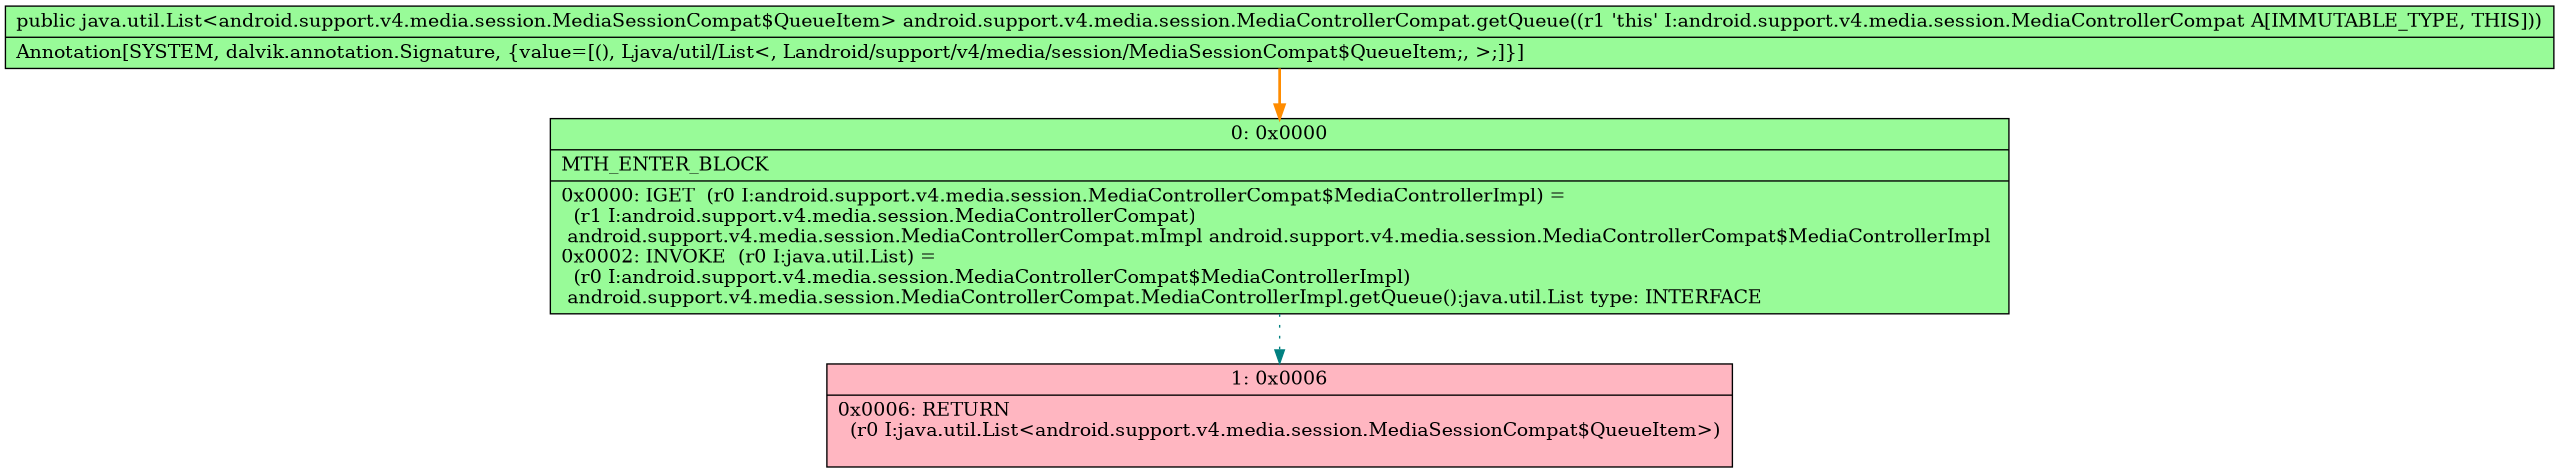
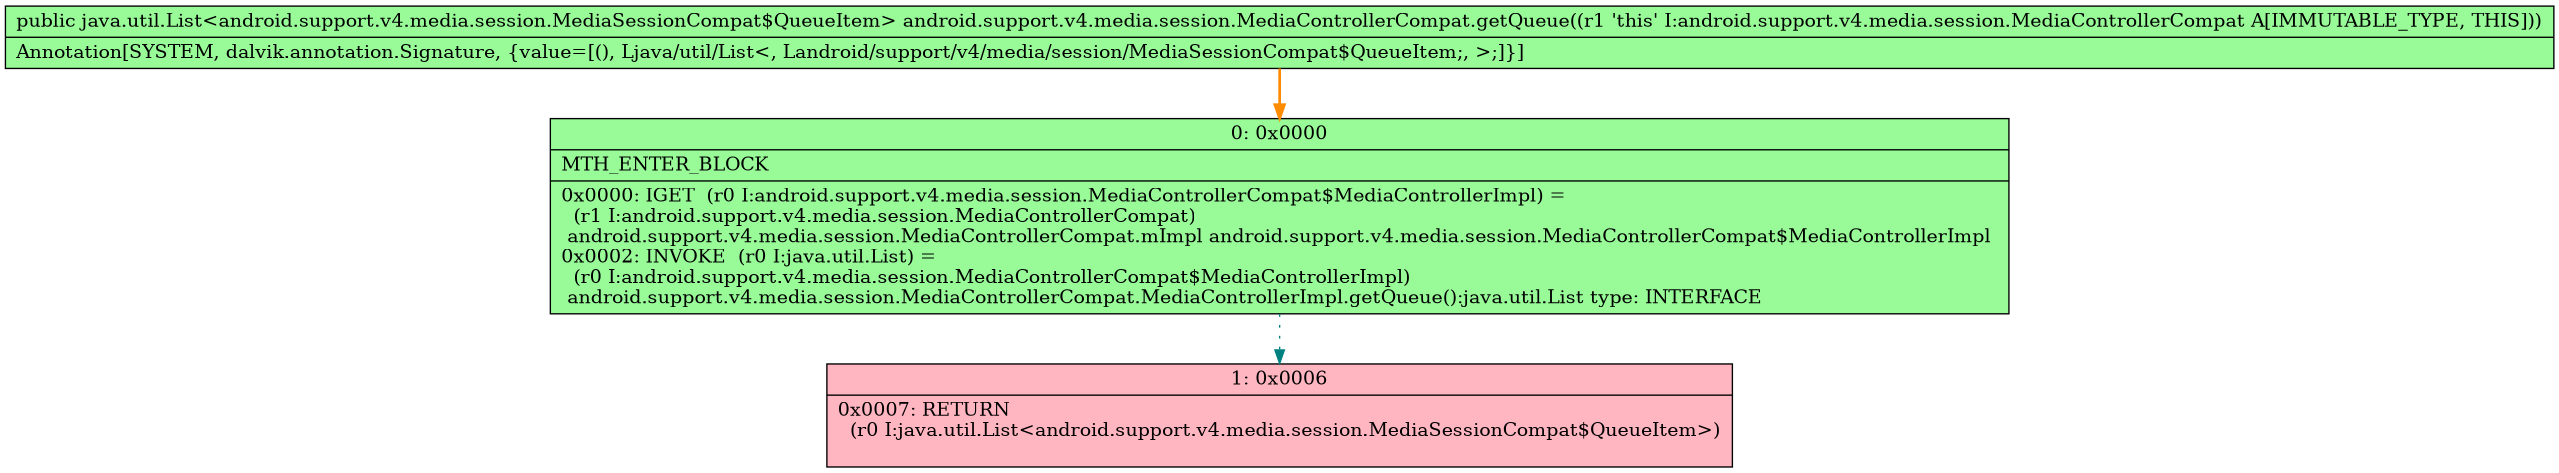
node "1: 0x0006": text "0x0006: RETURN" -> "0x0007: RETURN"
